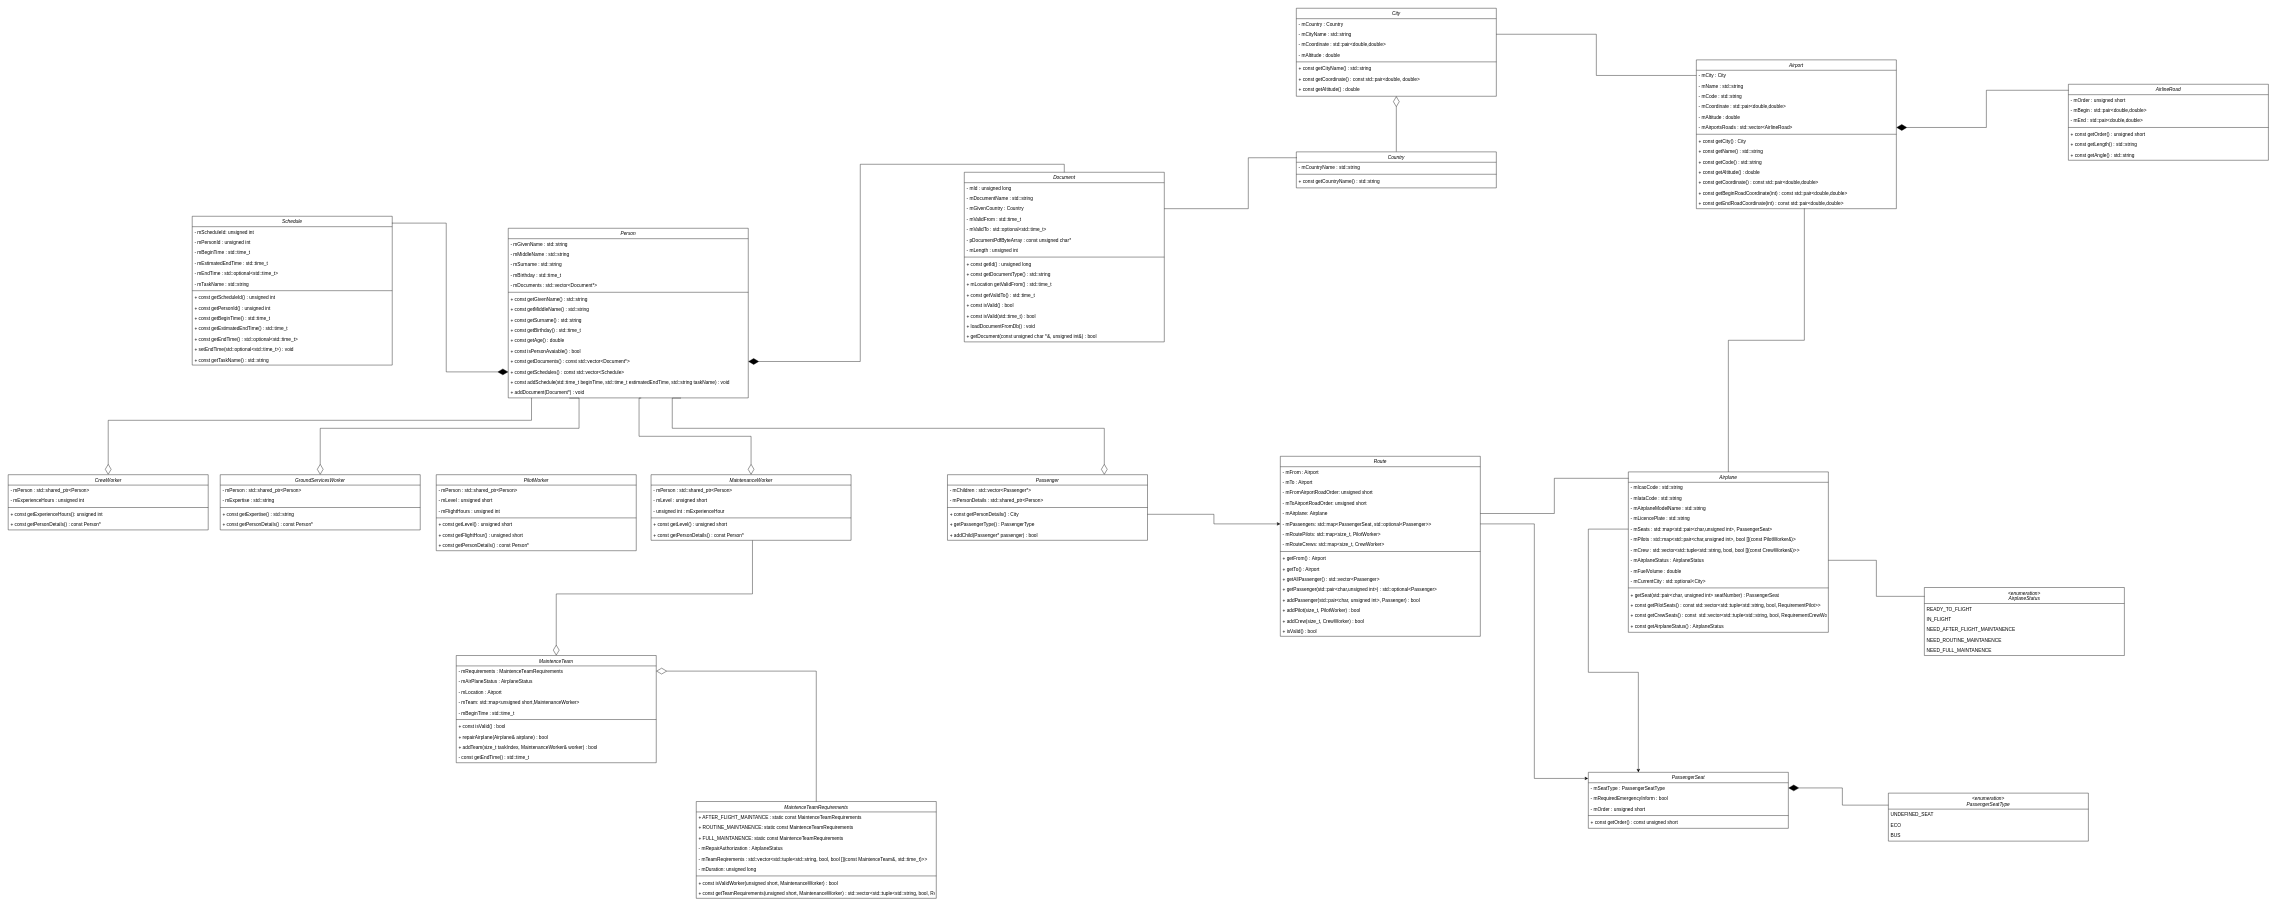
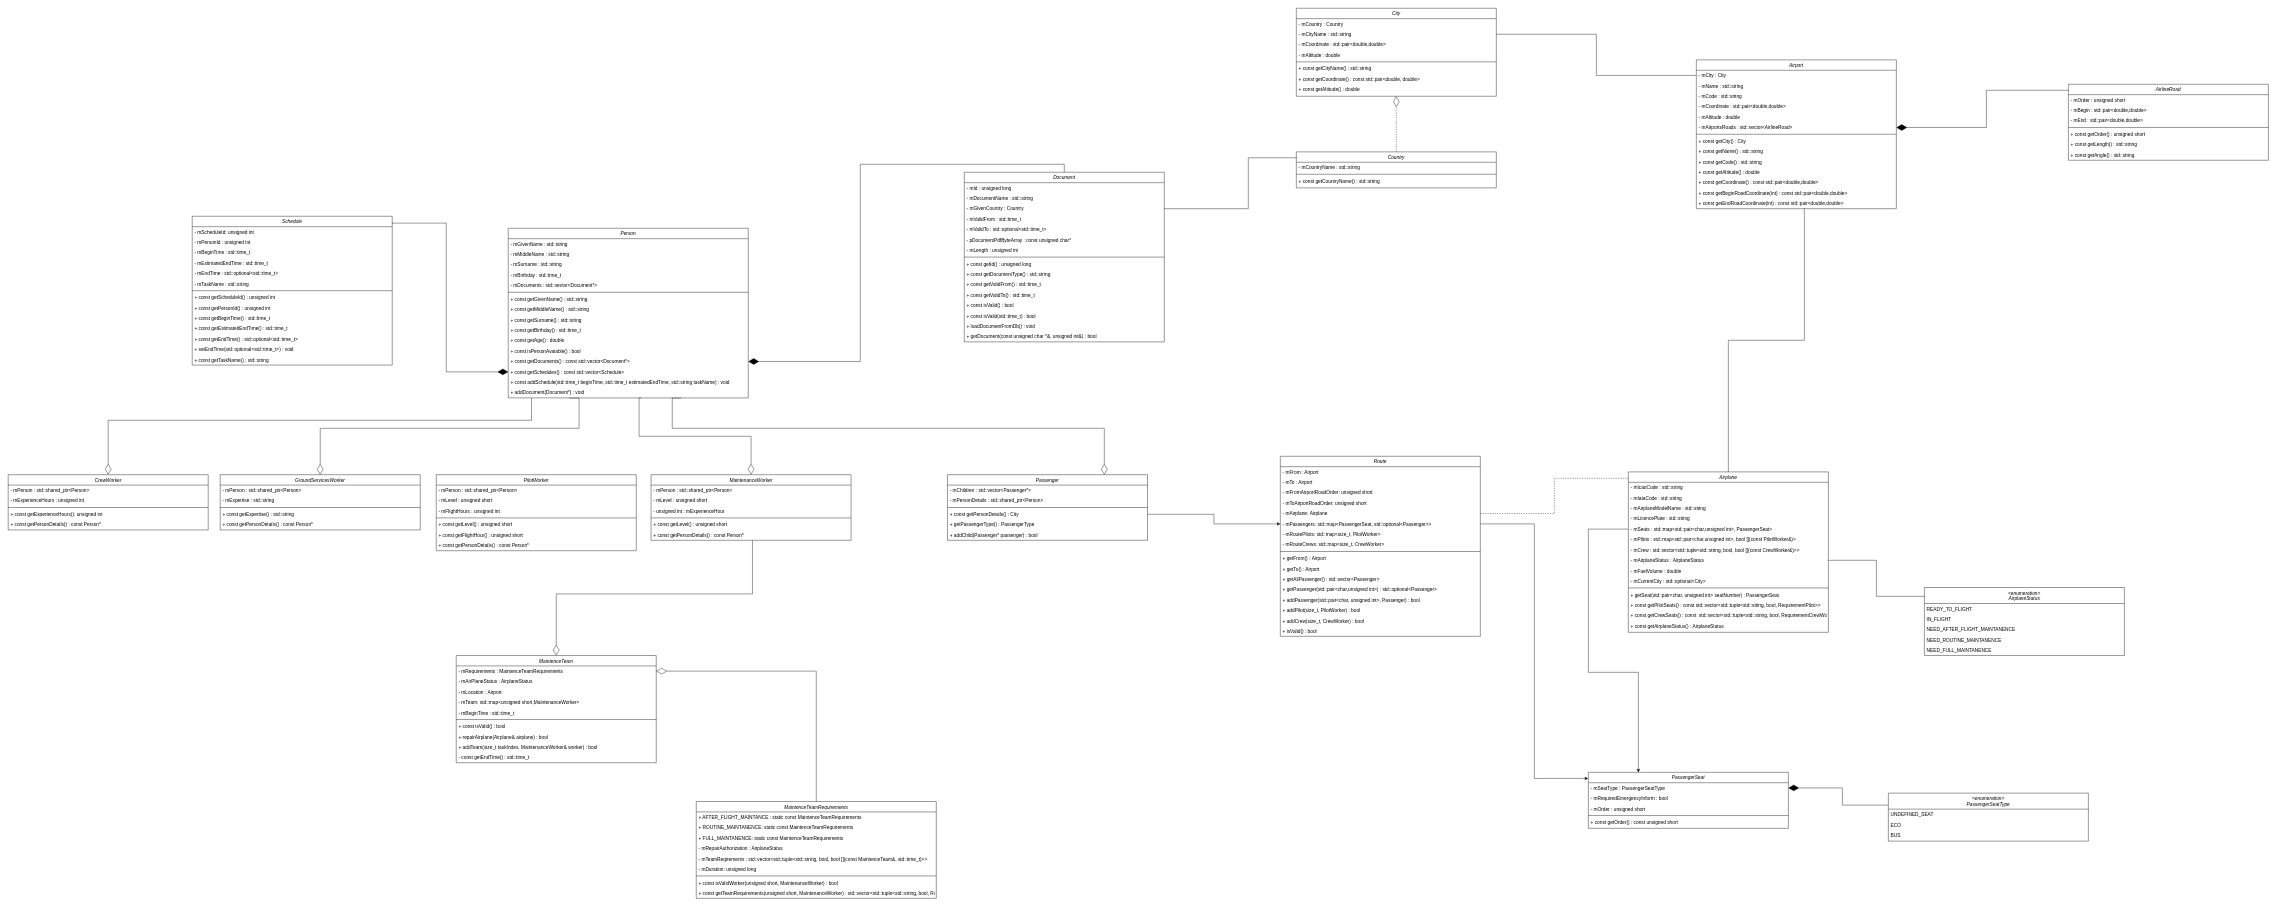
edge "Country" -> "City": style solid -> dashed
node "+ mLocation getValidFrom() : std::time_t": label "+ mLocation getValidFrom() : std::time_t" -> "+ const getValidFrom() : std::time_t"
edge "- mAirplane: Airplane" -- "Airplane": style solid -> dashed
